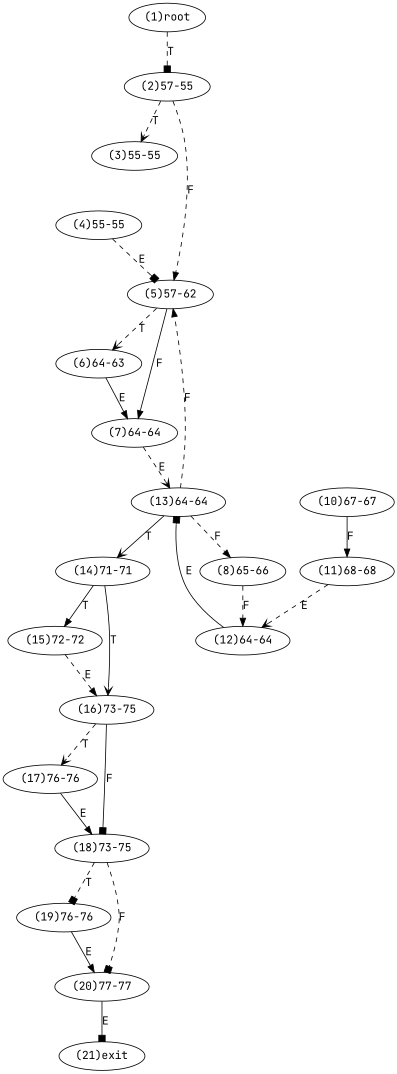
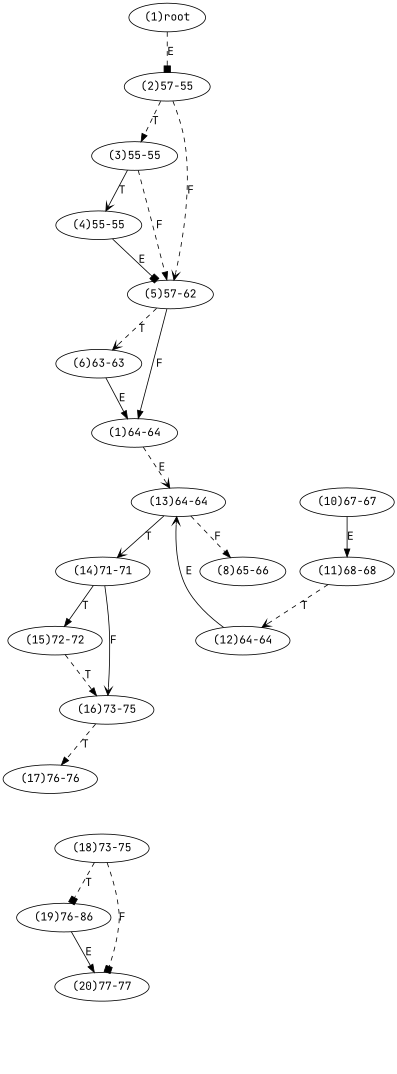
edge "(1)root" -> "(2)57-55": label "T" -> "E"
edge "(2)57-55" -> "(3)55-55": arrowhead vee -> normal
edge "(2)57-55" -> "(5)57-62": arrowhead normal -> vee
edge "(3)55-55" -> "(4)55-55": added, label "T"
edge "(4)55-55" -> "(5)57-62": style dashed -> solid
node "(6)64-63": label "(6)64-63" -> "(6)63-63"
edge "(13)64-64" -> "(5)57-62": now "(3)55-55" -> "(5)57-62"
node "(7)64-64": label "(7)64-64" -> "(1)64-64"
edge "(10)67-67" -> "(11)68-68": label "F" -> "E"
edge "(12)64-64" -> "(13)64-64": arrowhead box -> vee
edge "(8)65-66" -> "(12)64-64": removed, label "F"
edge "(11)68-68" -> "(12)64-64": label "E" -> "T"
edge "(14)71-71" -> "(16)73-75": label "T" -> "F"
edge "(15)72-72" -> "(16)73-75": label "E" -> "T"
edge "(16)73-75" -> "(17)76-76": arrowhead vee -> normal
edge "(16)73-75" -> "(18)73-75": removed, label "F"
edge "(17)76-76" -> "(18)73-75": removed, label "E"
node "(19)76-76": label "(19)76-76" -> "(19)76-86"
node "(21)exit": removed
